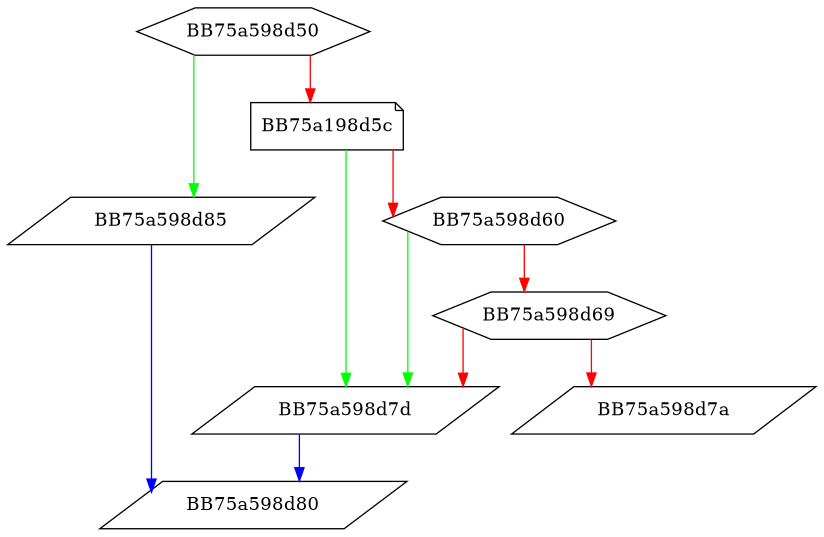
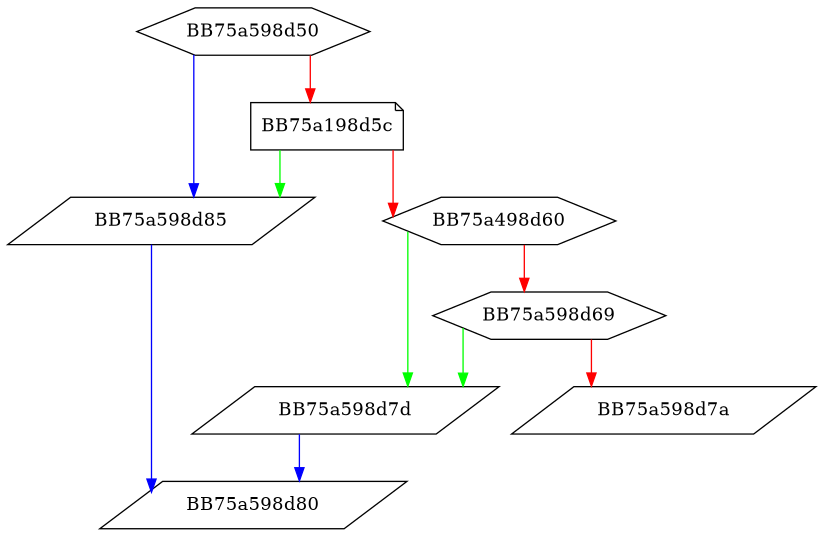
edge "BB75a598d50" -> "BB75a598d85": color green -> blue
node "BB75a598d60": label "BB75a598d60" -> "BB75a498d60"
edge "BB75a198d5c" -> "BB75a598d7d": now "BB75a198d5c" -> "BB75a598d85"
edge "BB75a598d69" -> "BB75a598d7d": color red -> green
